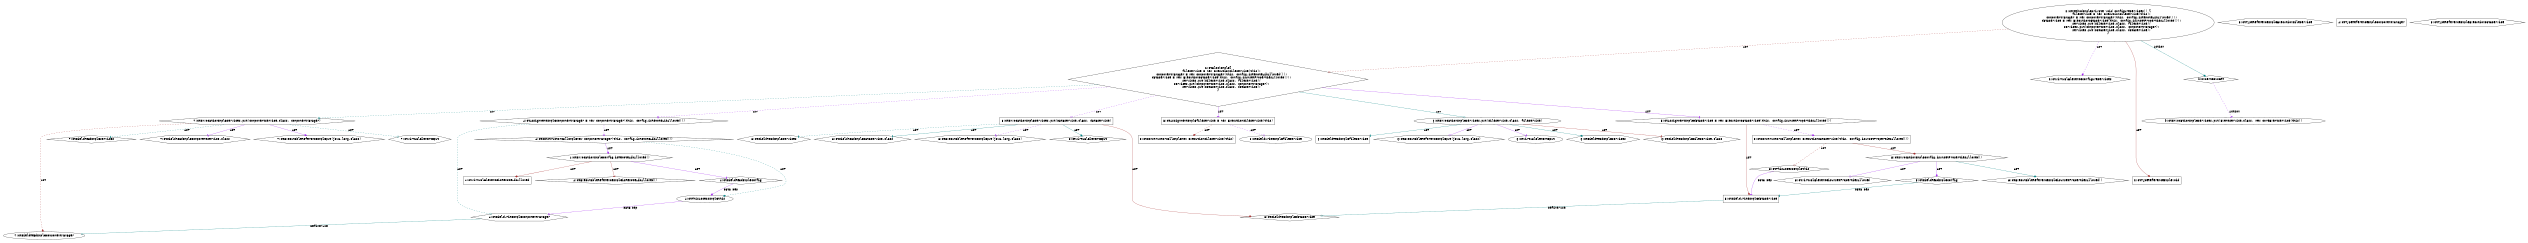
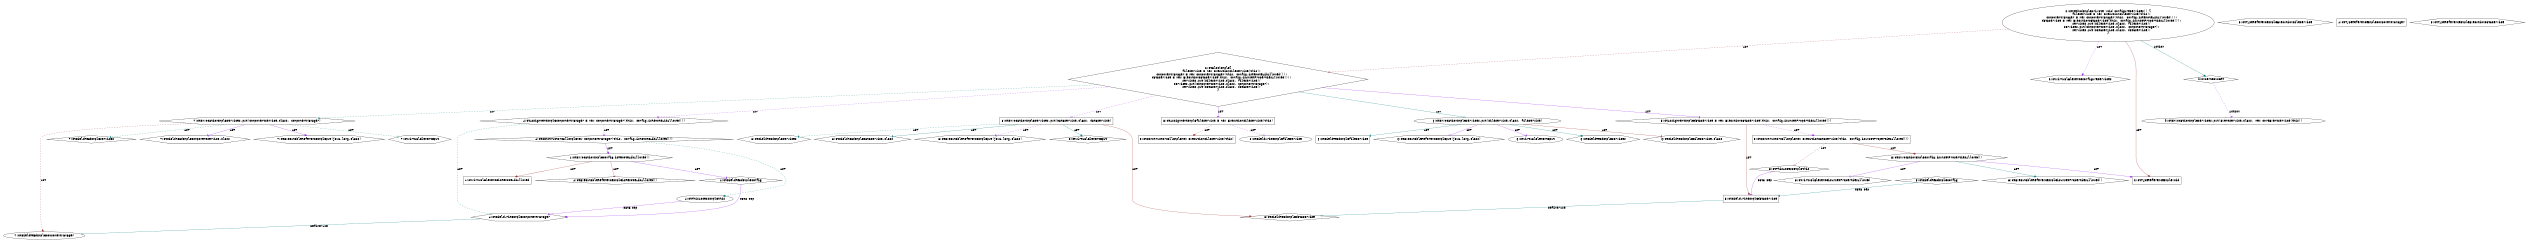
edge "5:CtInvocationImpl@config.isUnsetPropertiesAllowed()" -> "5:CtFieldReadImpl@config": now "5:CtInvocationImpl@config.isUnsetPropertiesAllowed()" -> "2:CtTypeReferenceImpl@void"
edge "4:CtFieldReadImpl@config" -> "4:CtThisAccessImpl@this": now "4:CtFieldReadImpl@config" -> "4:CtFieldWriteImpl@componentManager"
